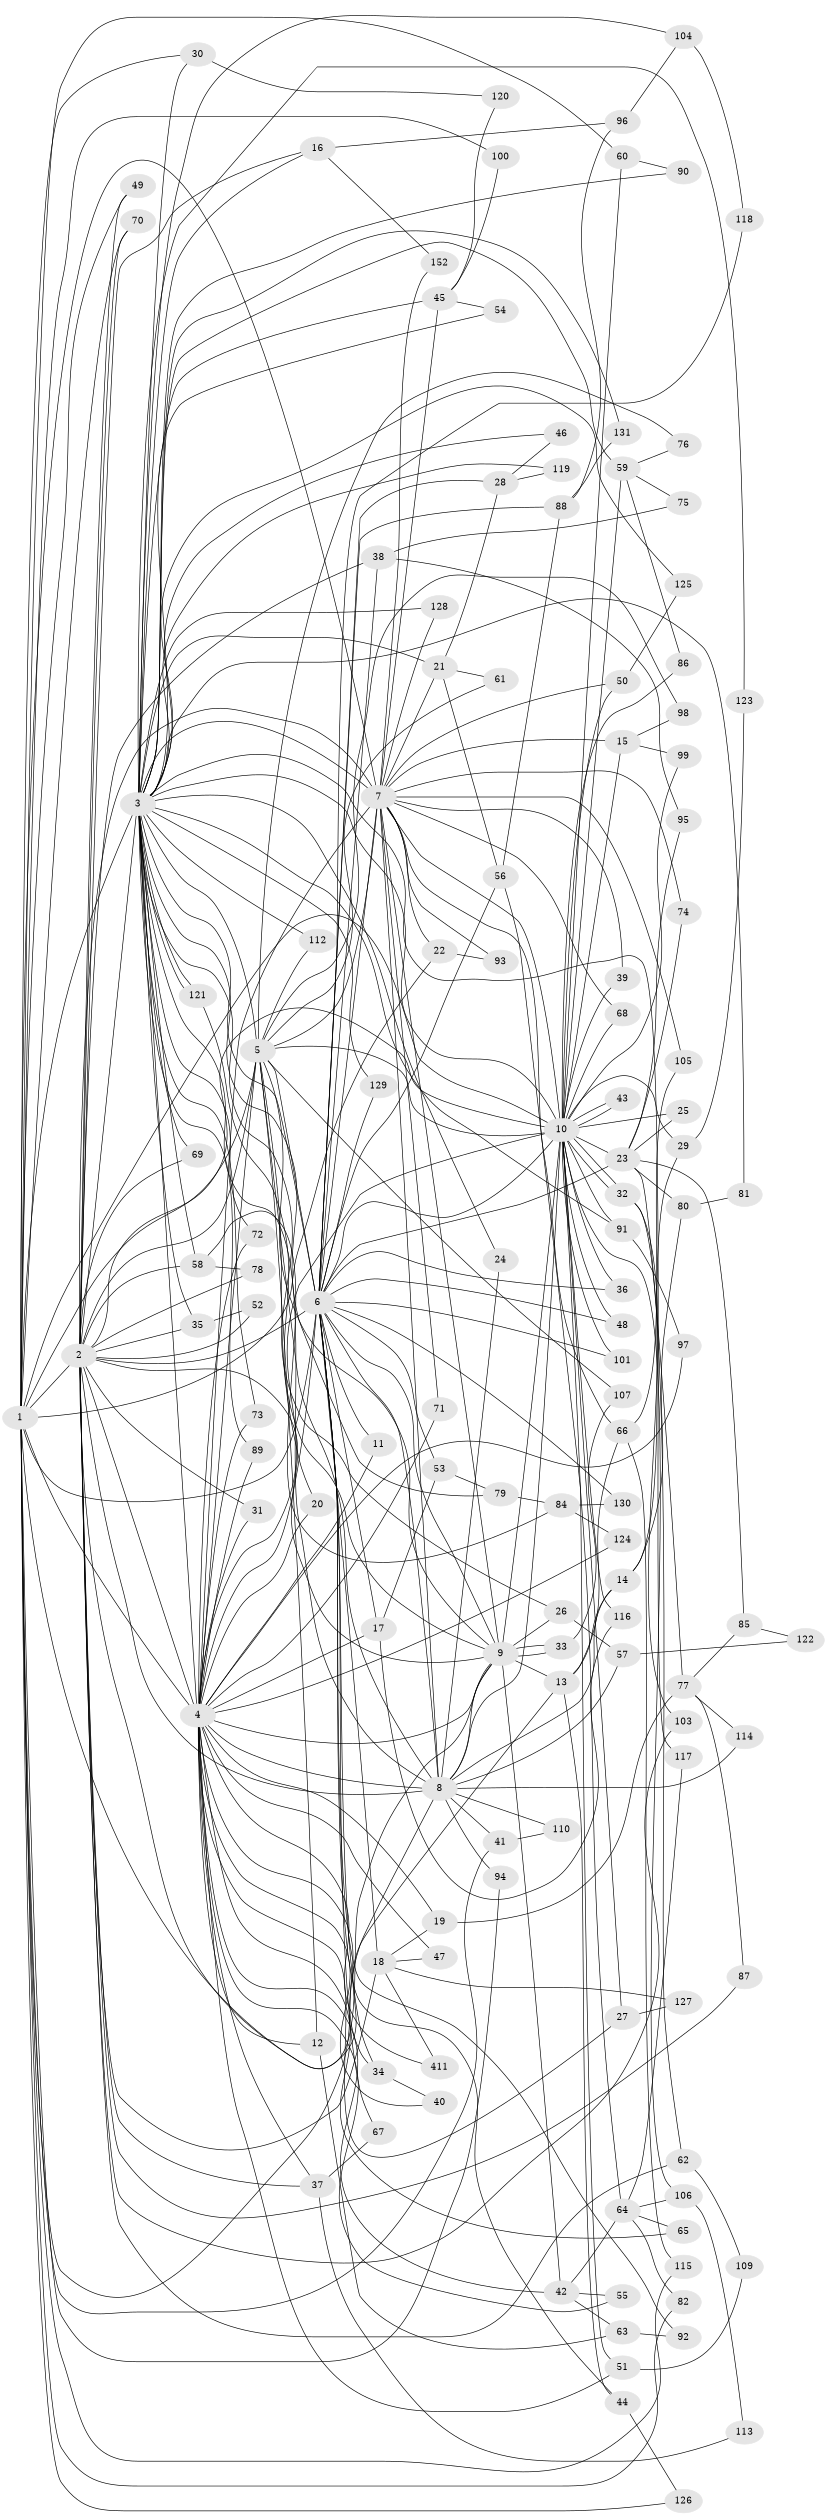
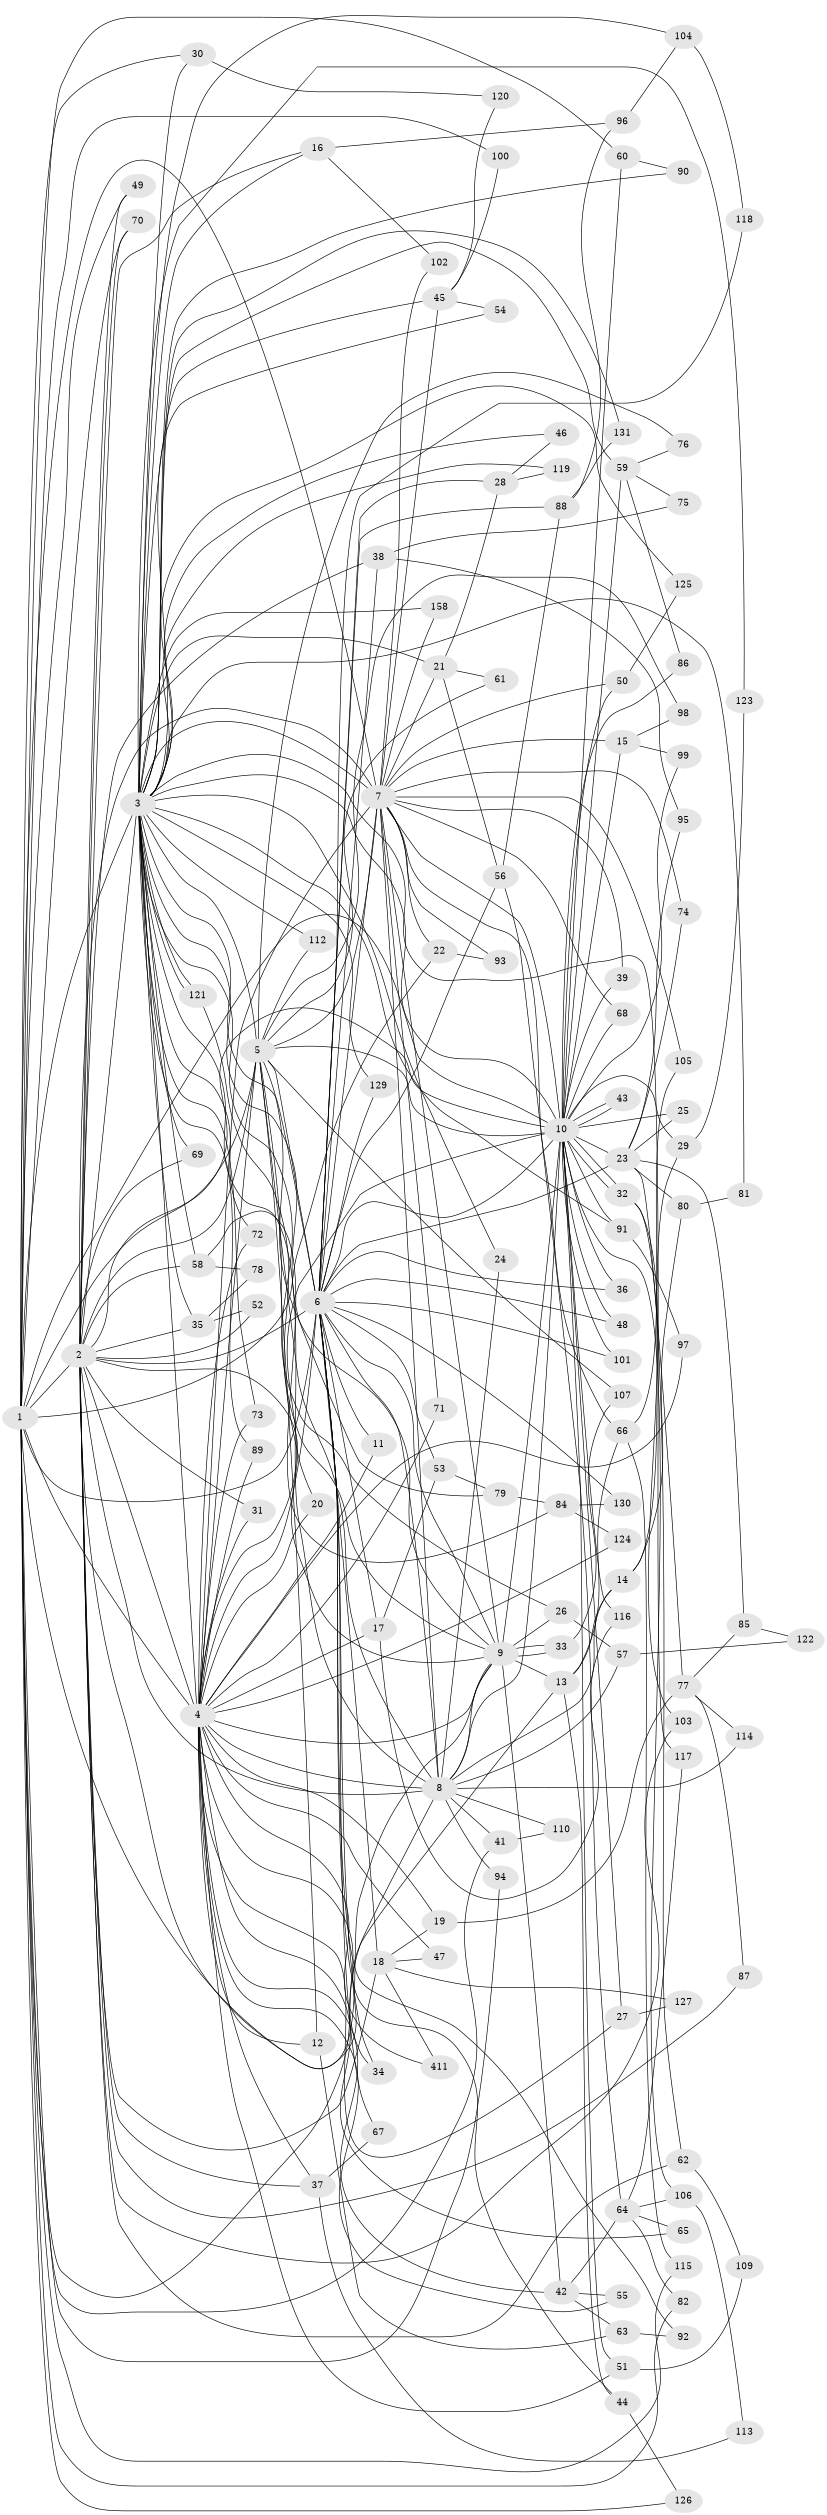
node "152": label "152" -> "102"
node "128": label "128" -> "158"
edge "78" -- "2": now "78" -- "35"
node "40": removed
